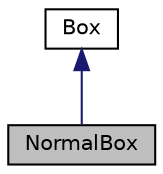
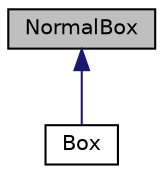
edge "NormalBox" -> "Box": reversed
